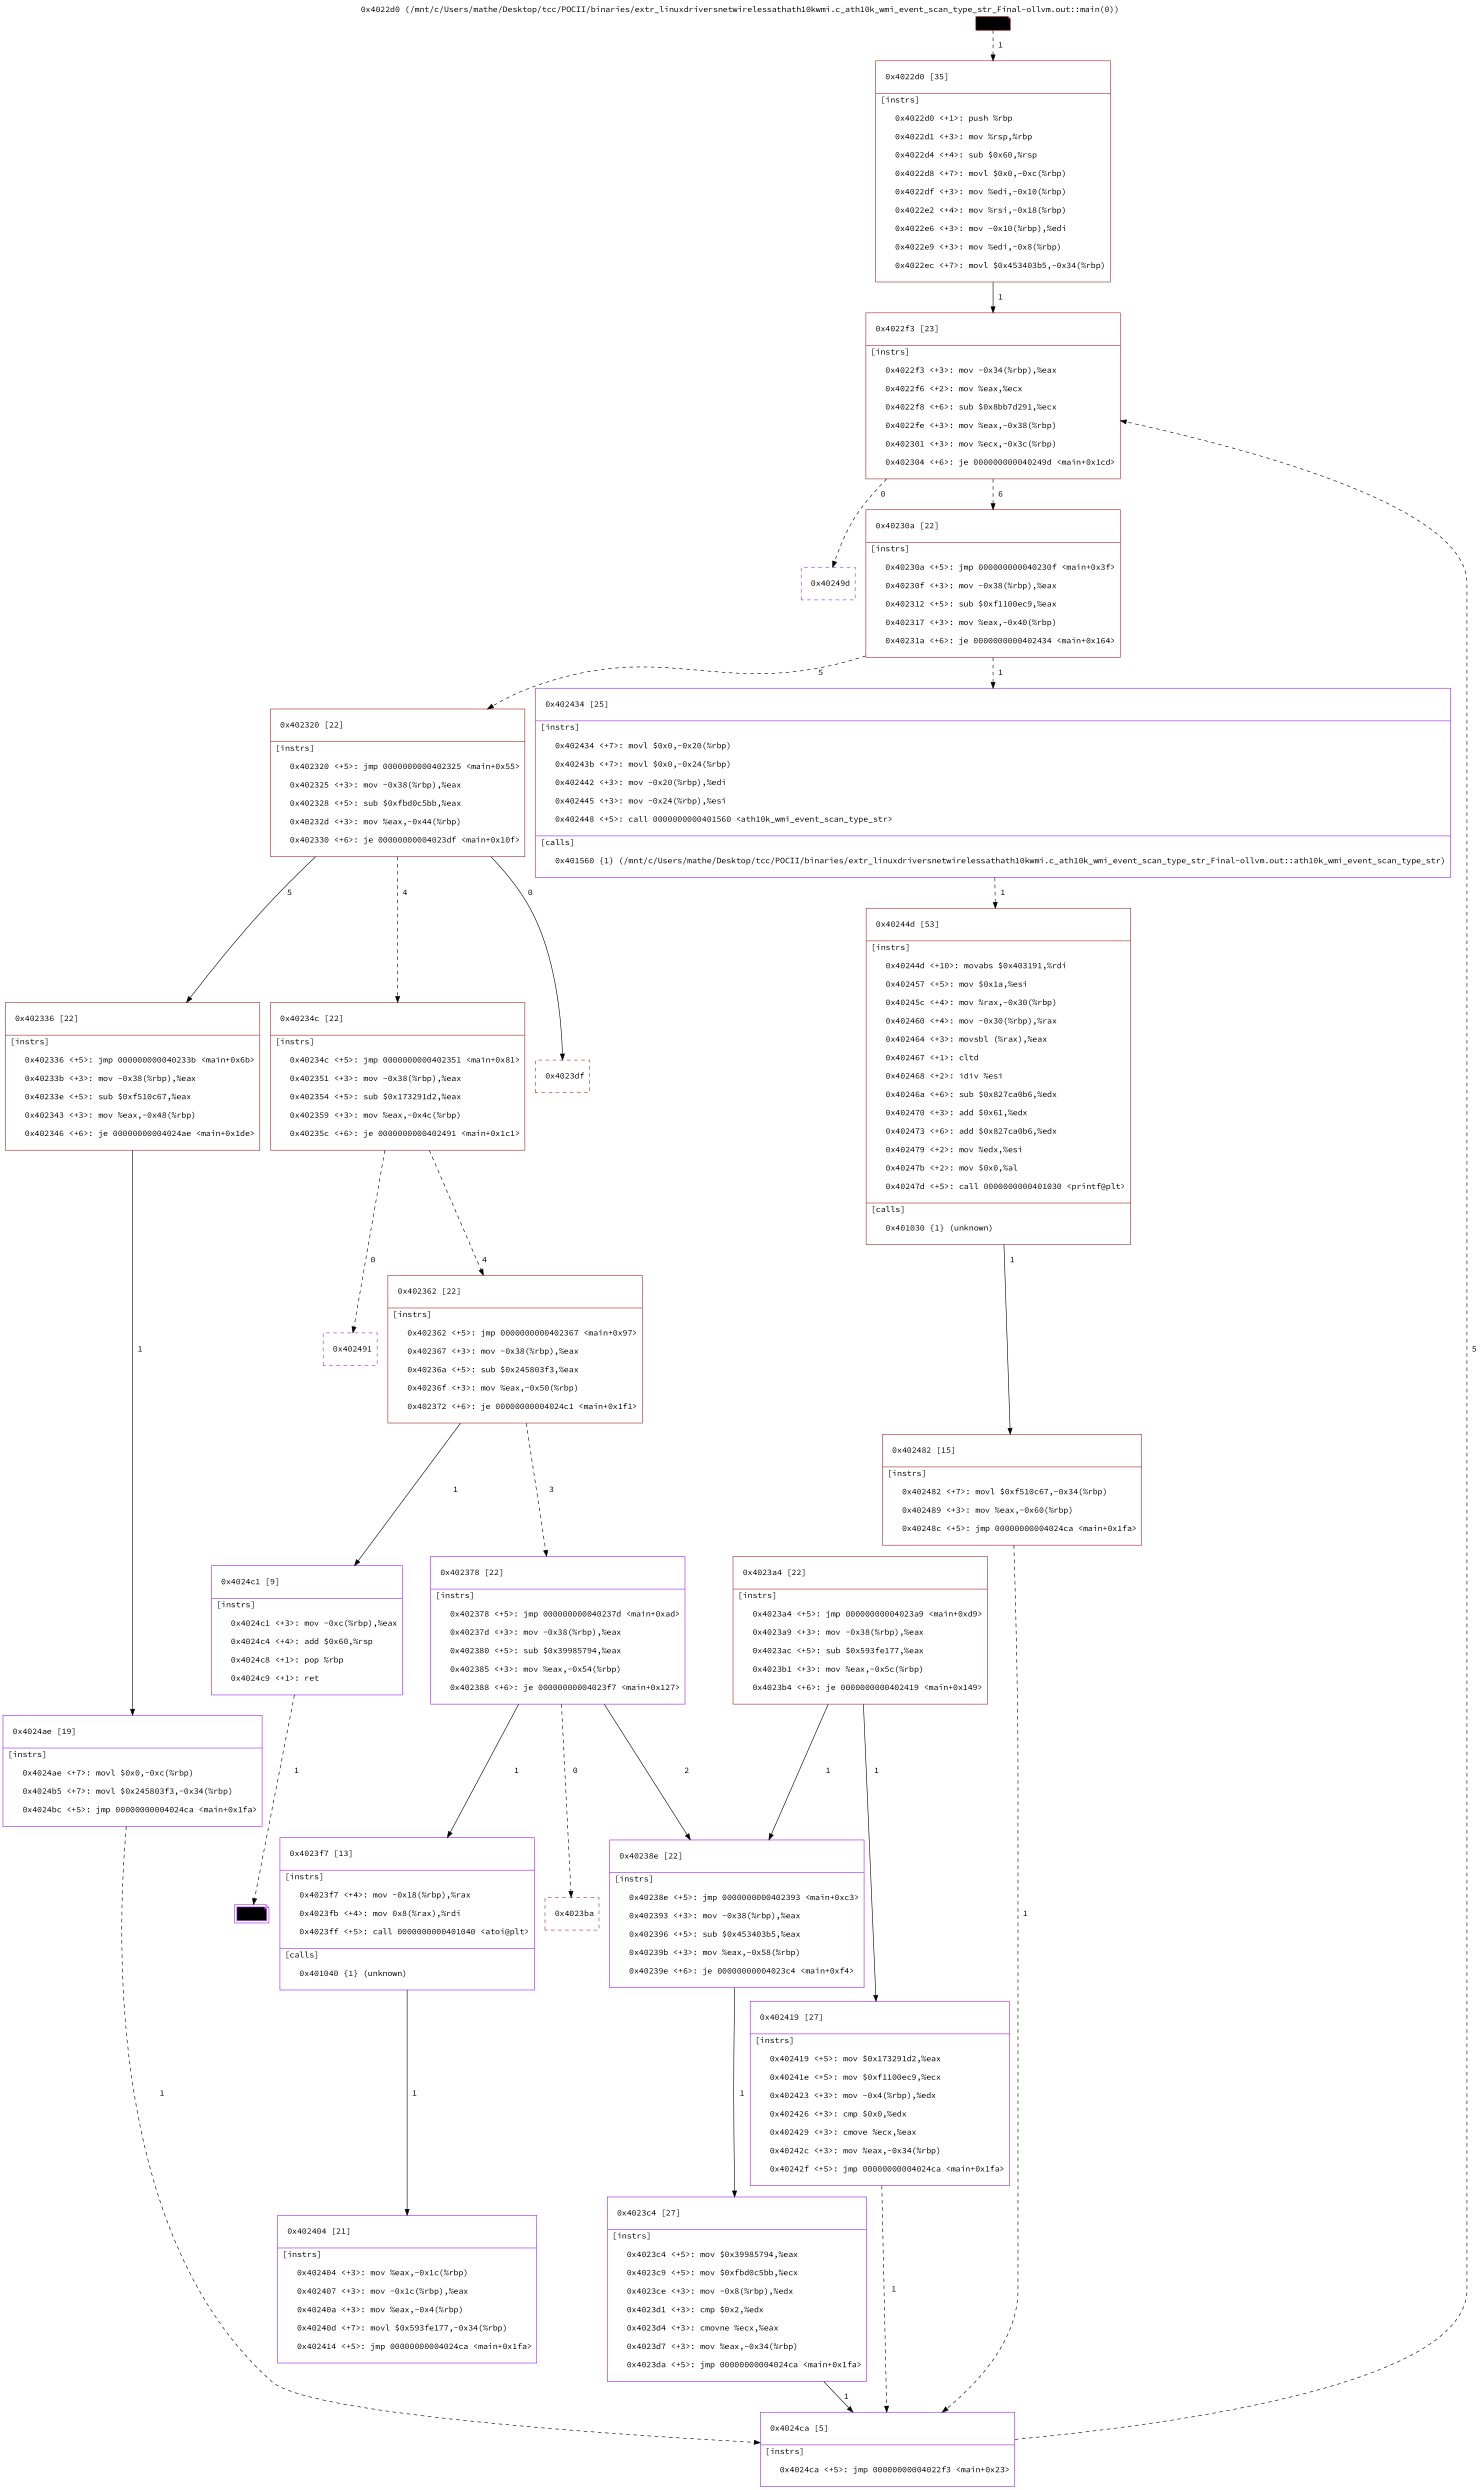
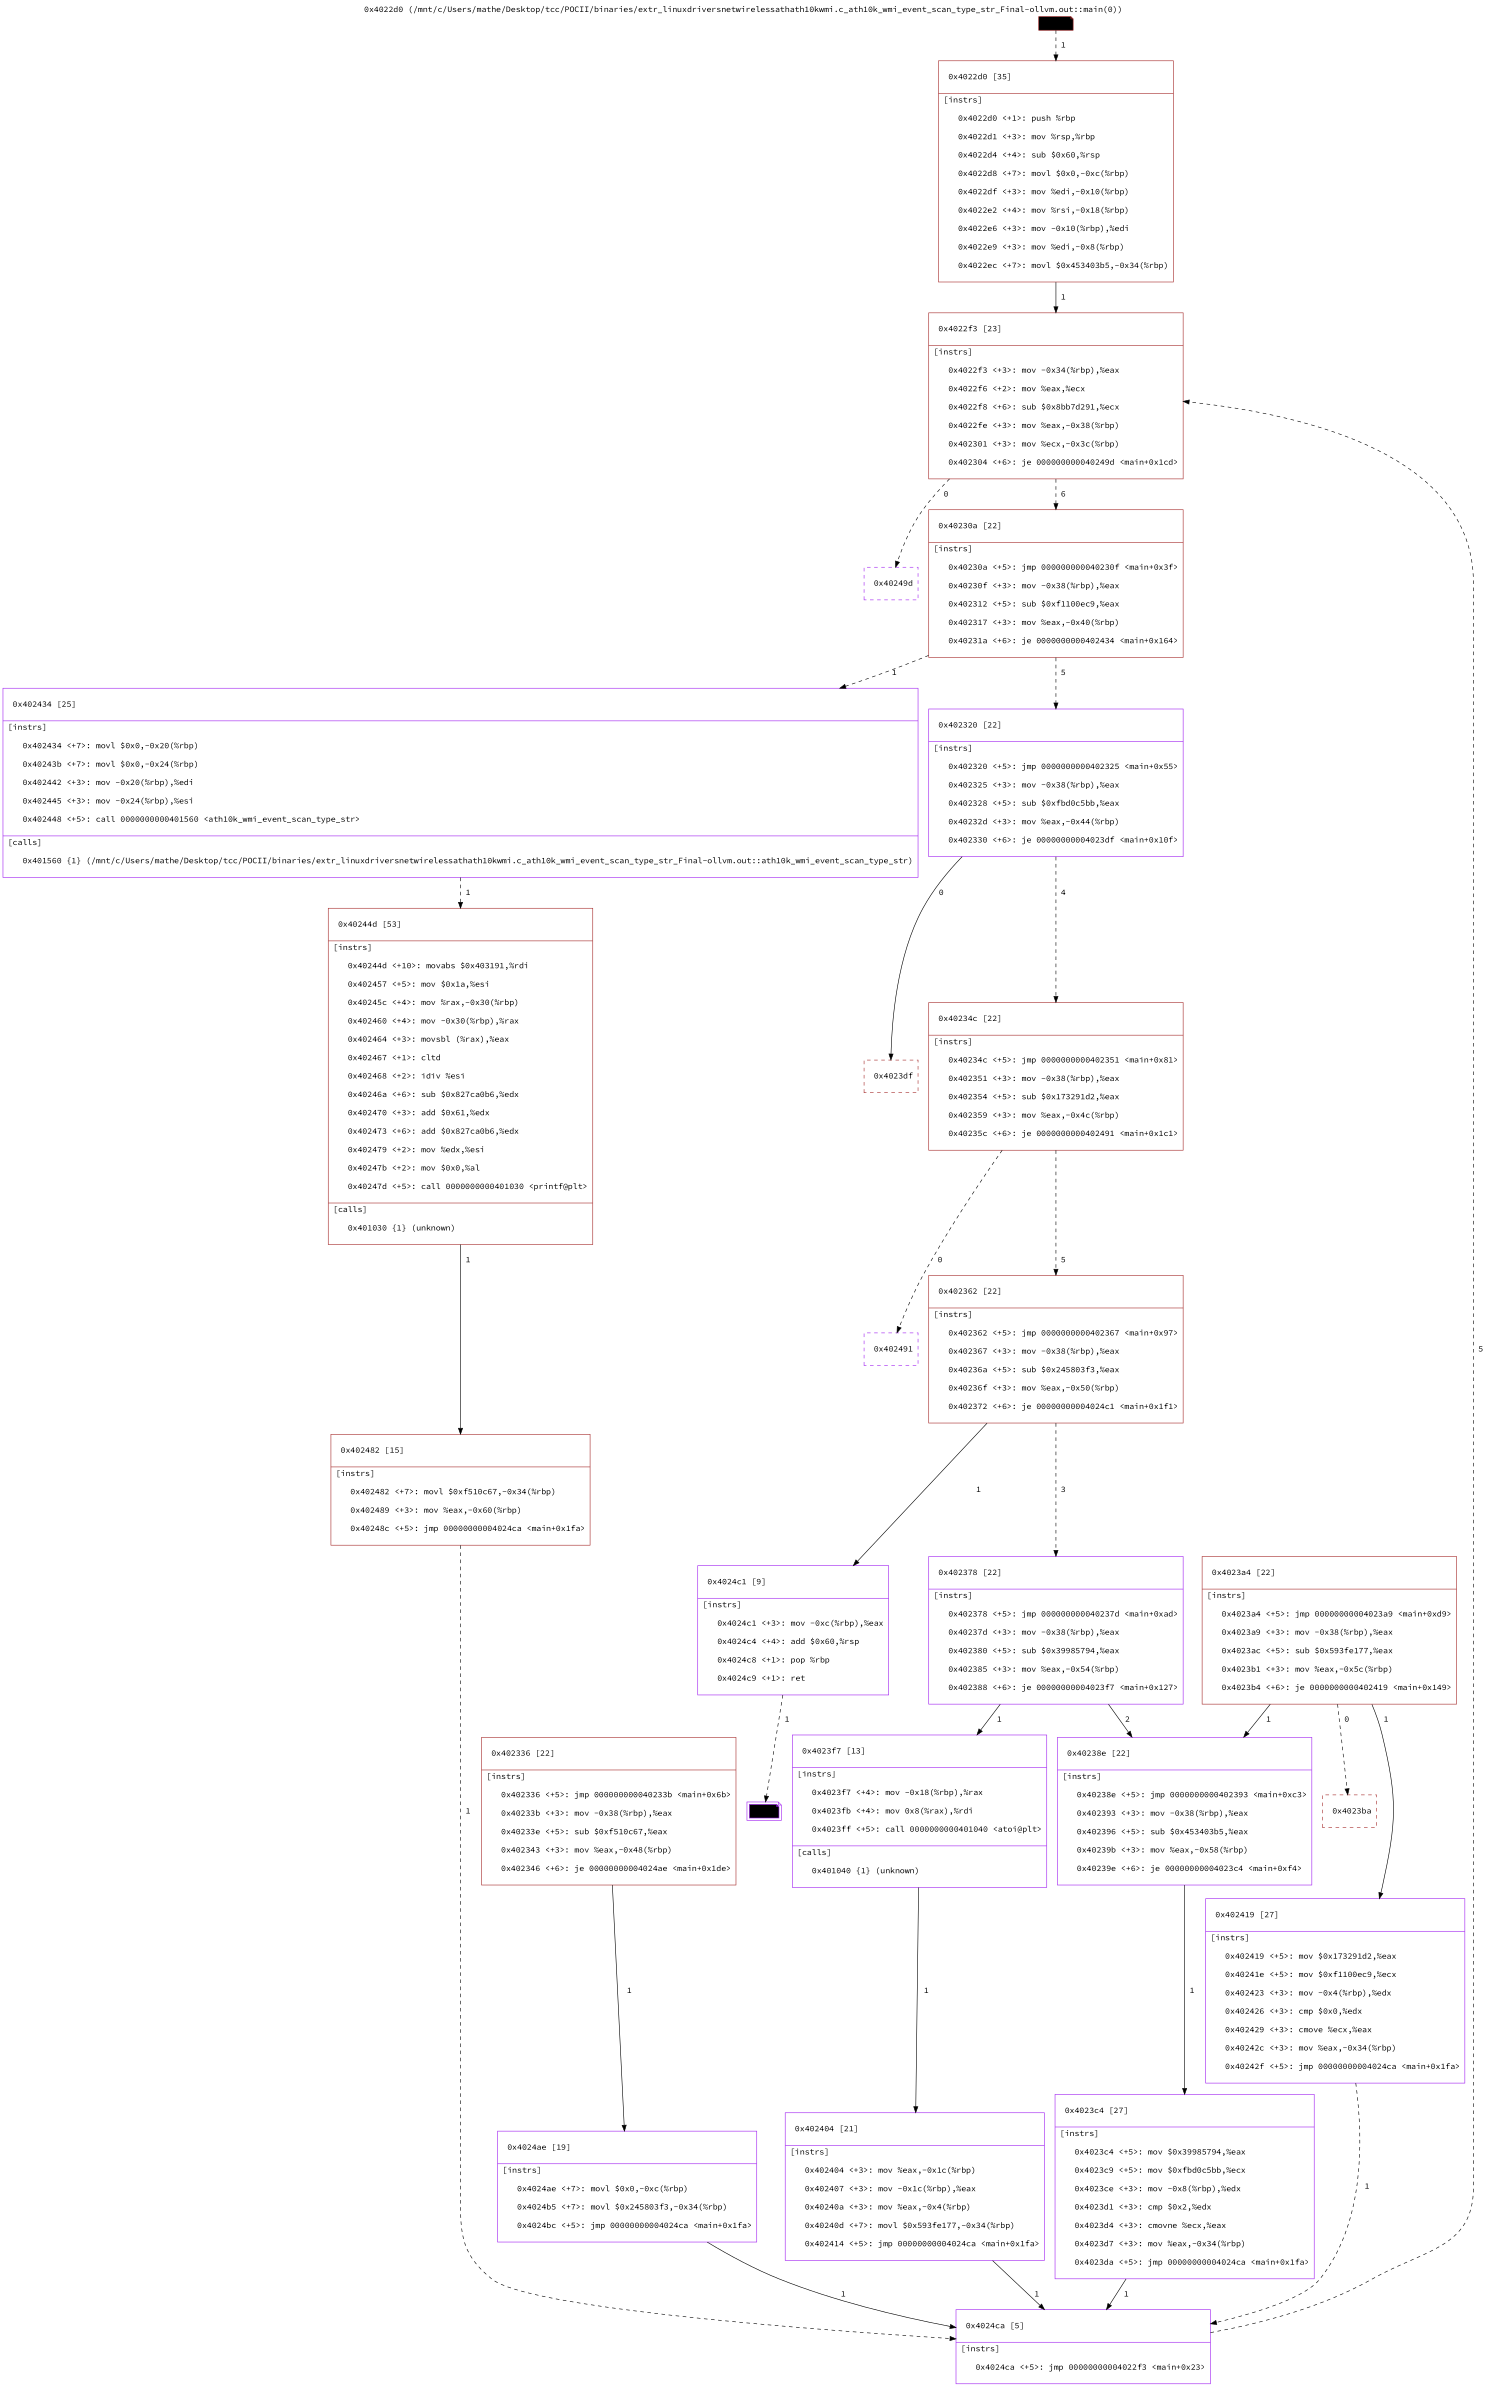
node "0x402320 [22]": color brown -> purple
edge "0x402320 [22]" -> "0x402336 [22]": removed, label "5"
edge "0x40234c [22]" -> "0x402362 [22]": label " 4" -> " 5"
edge "0x402378 [22]" -> "0x4023ba": now "0x4023a4 [22]" -> "0x4023ba"
edge "0x402404 [21]" -> "0x4024ca [5]": added, label "1"
edge "0x4024ae [19]" -> "0x4024ca [5]": style dashed -> solid
